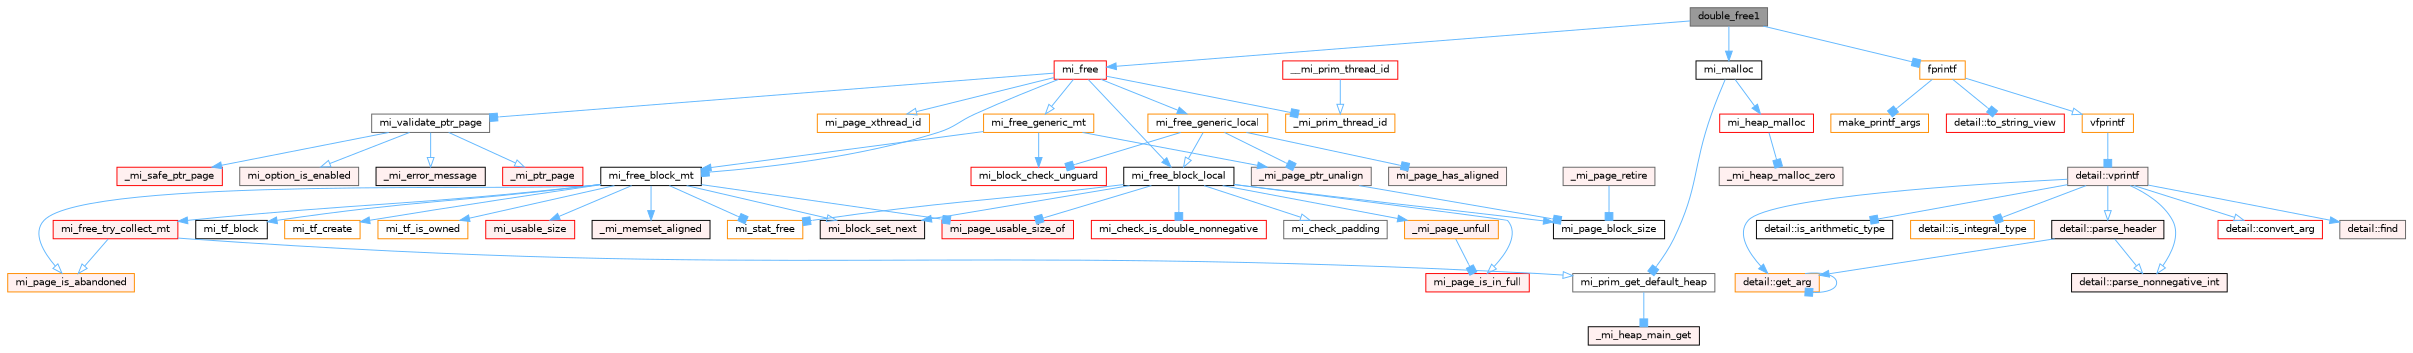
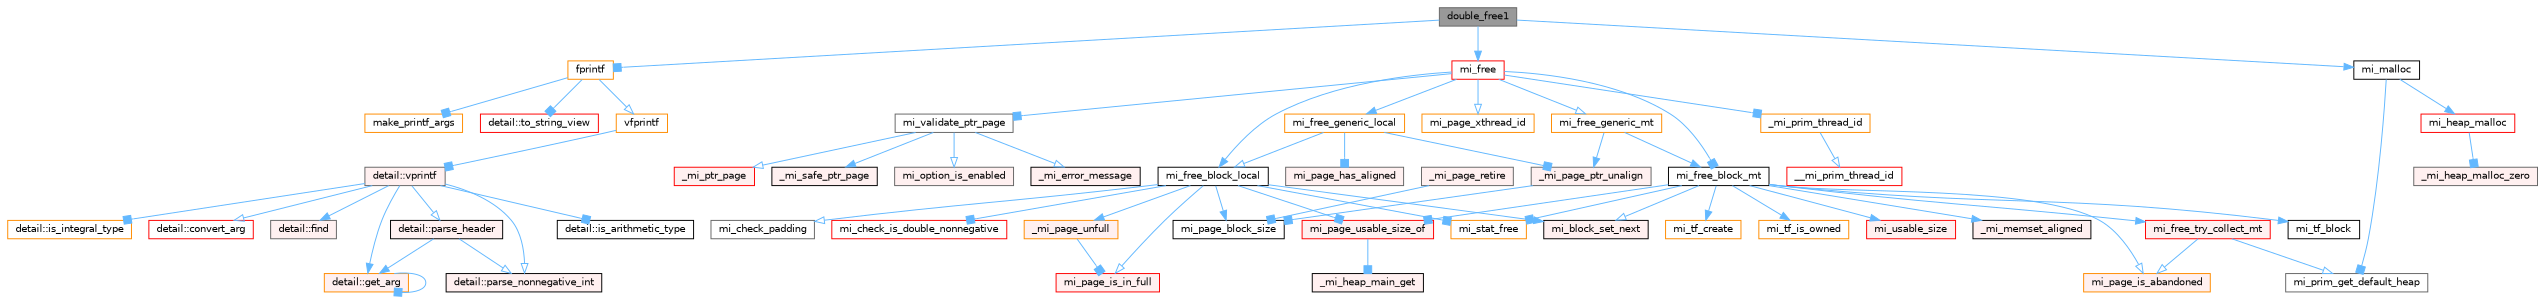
edge "__mi_prim_thread_id" -> "_mi_prim_thread_id": reversed
node "_mi_safe_ptr_page": color red -> black
node "mi_block_check_unguard": removed
edge "mi_prim_get_default_heap" -> "_mi_heap_main_get": now "mi_page_usable_size_of" -> "_mi_heap_main_get"
